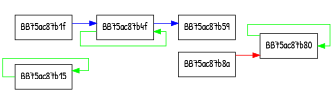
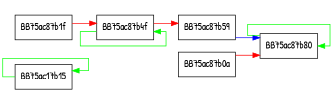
edge "BB75ac87b1f" -> "BB75ac87b4f": color blue -> red
edge "BB75ac87b4f" -> "BB75ac87b59": color blue -> red
edge "BB75ac87b59" -> "BB75ac87b80": added
node "BB75ac87b8a": label "BB75ac87b8a" -> "BB75ac87b0a"
node "BB75ac87b15": label "BB75ac87b15" -> "BB75ac17b15"
